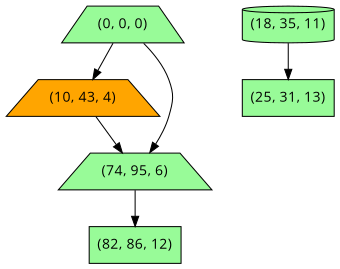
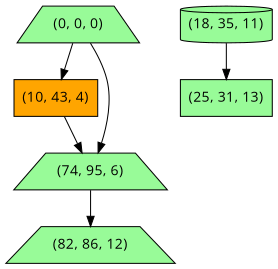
node "(10, 43, 4)": shape trapezium -> box
node "(82, 86, 12)": shape box -> trapezium
